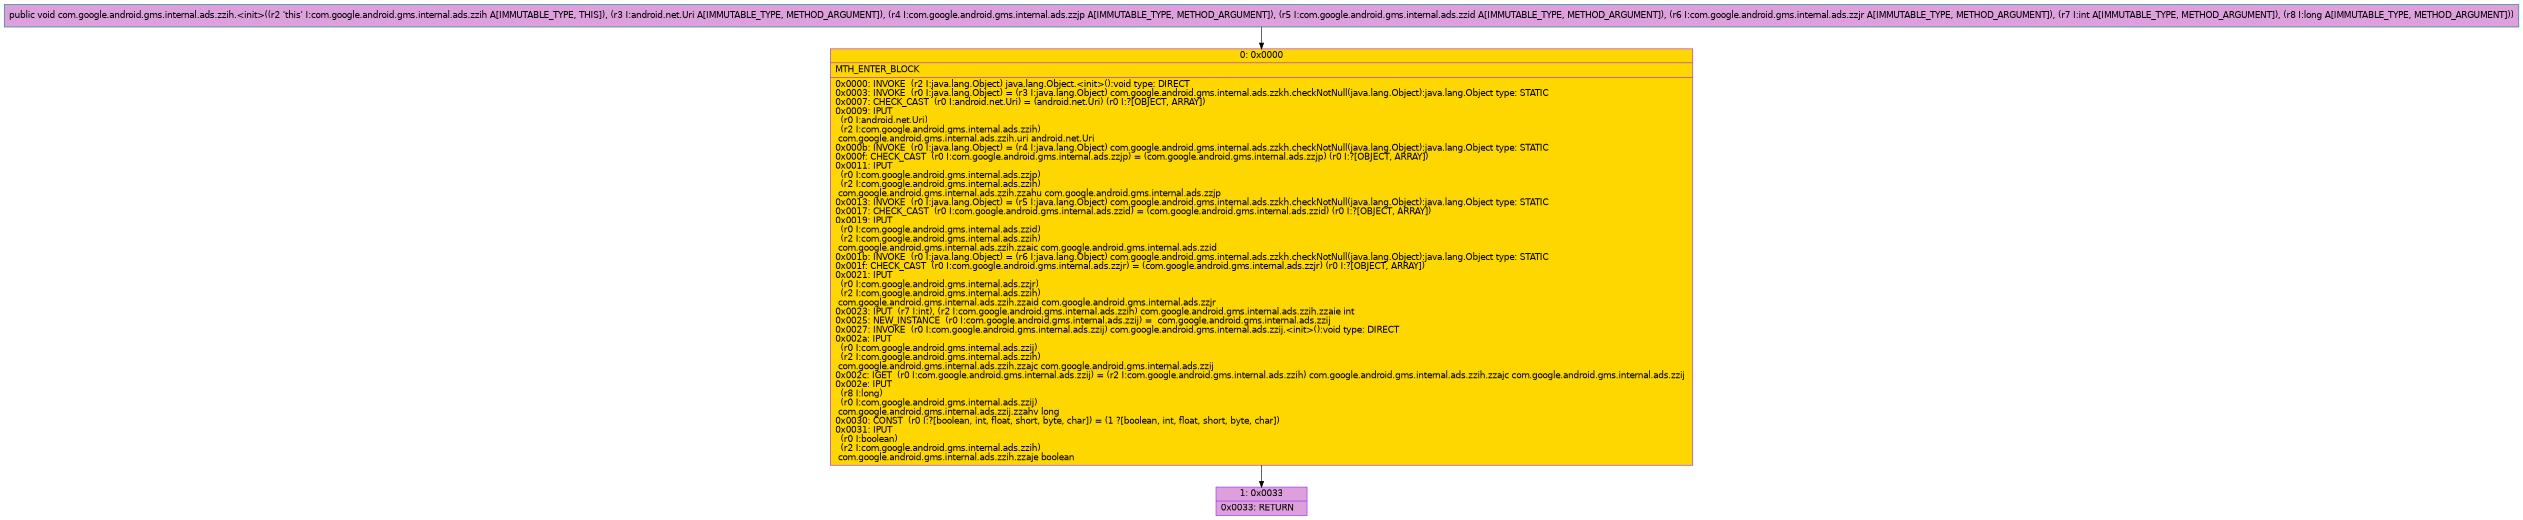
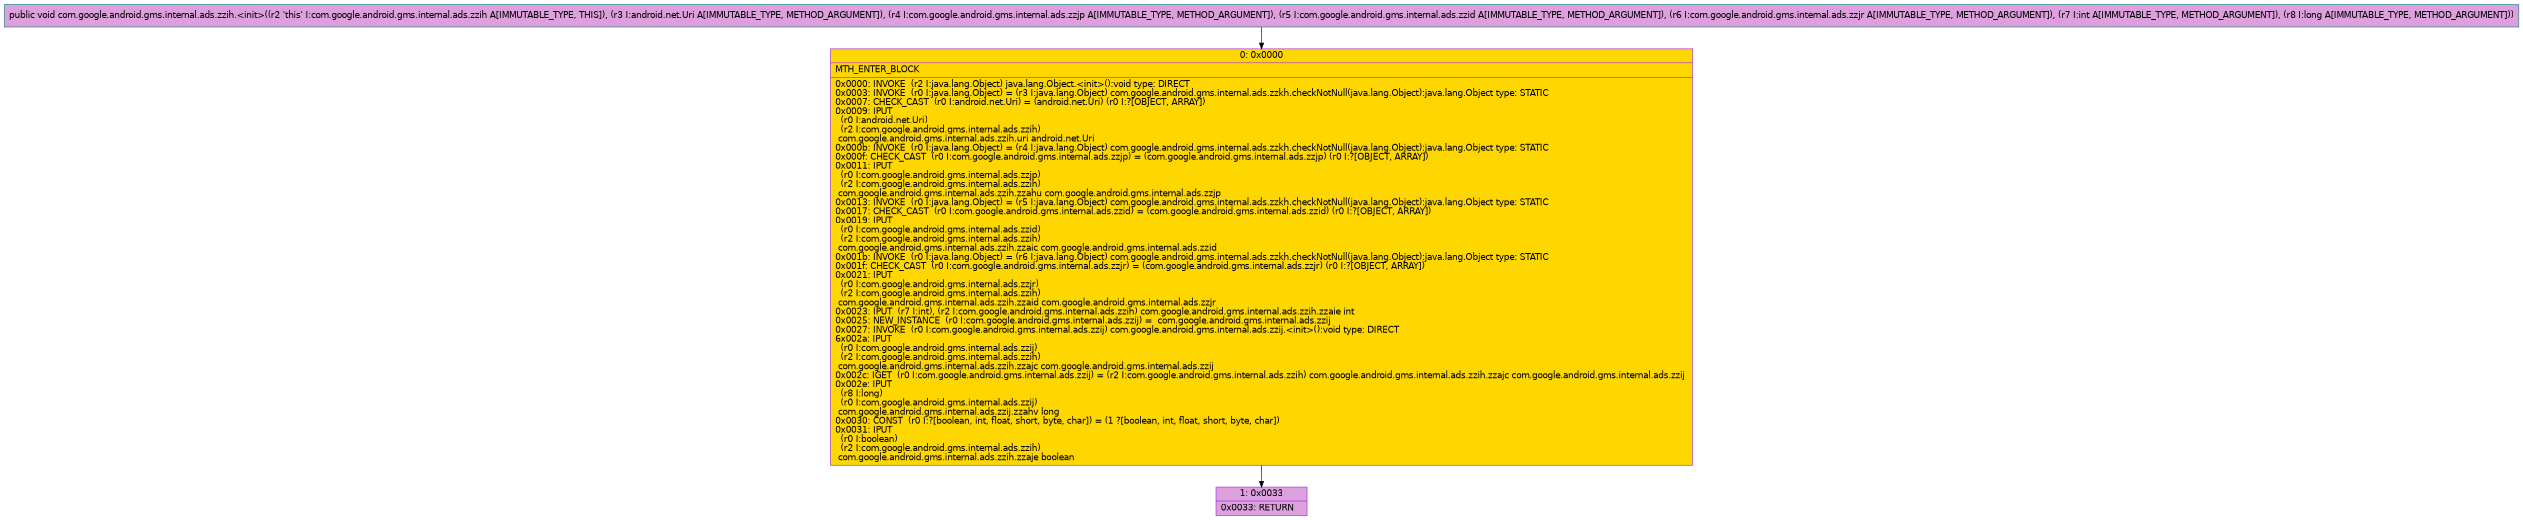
node "0: 0x0000": text "0x002a: IPUT" -> "6x002a: IPUT"
